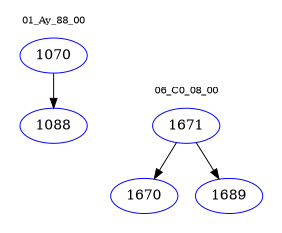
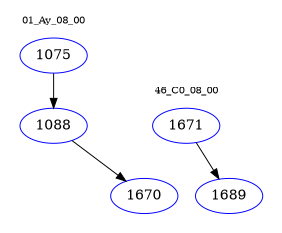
cluster "01_Ay_88_00": label "01_Ay_88_00" -> "01_Ay_08_00"
node "1070": label "1070" -> "1075"
cluster "06_C0_08_00": label "06_C0_08_00" -> "46_C0_08_00"
edge "1671" -> "1670": now "1088" -> "1670"
